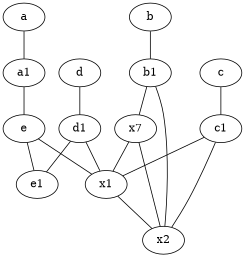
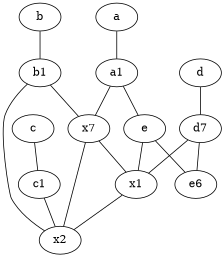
edge "a1" -- "x7": added
node "d1": label "d1" -> "d7"
edge "c1" -- "x1": removed
node "e1": label "e1" -> "e6"
